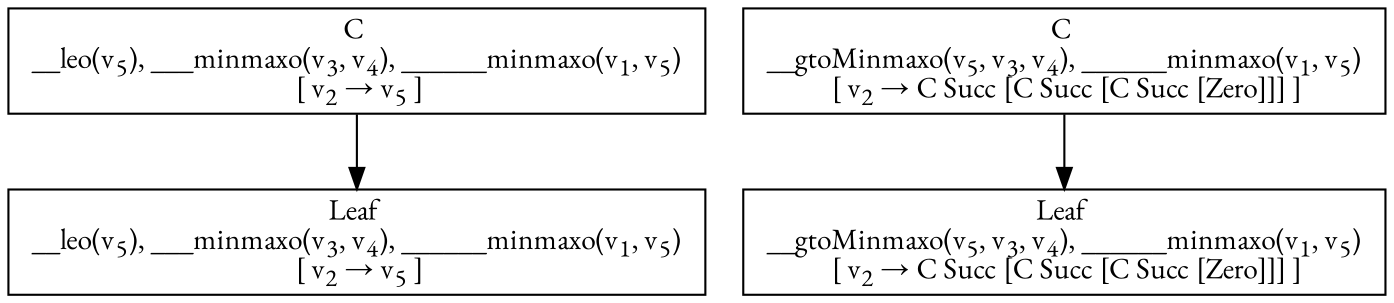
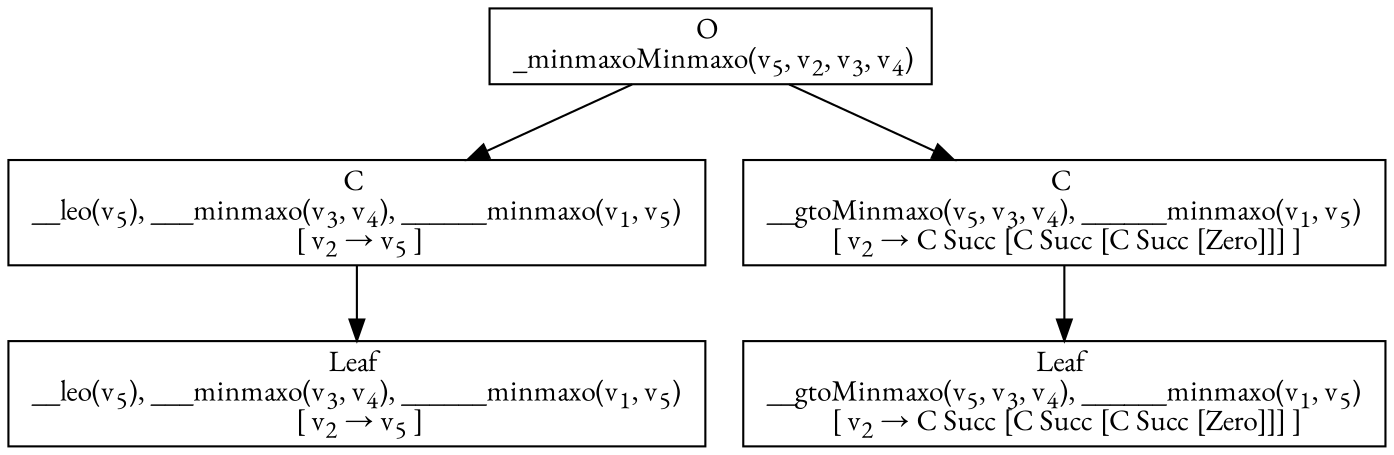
node "O": added
